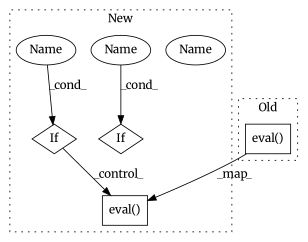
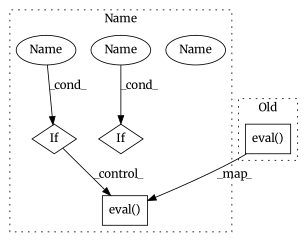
cluster "New": label "New" -> "Name"
